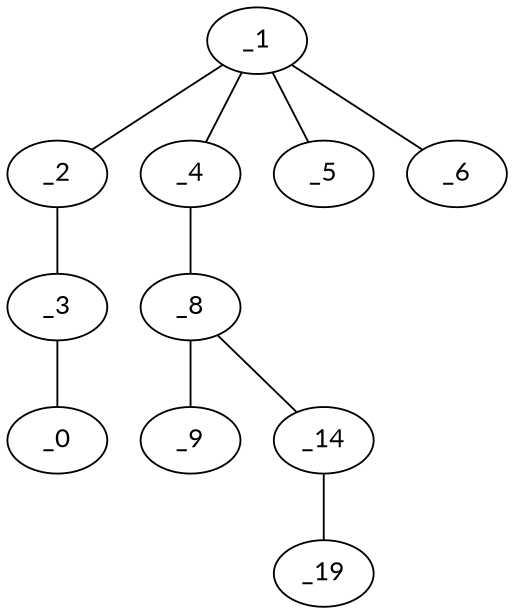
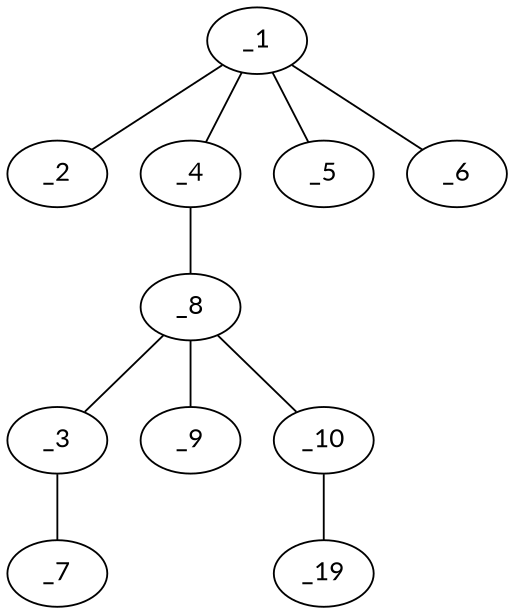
edge "_2" -- "_3": now "_8" -- "_3"
node "_0": label "_0" -> "_7"
node "_14": label "_14" -> "_10"
